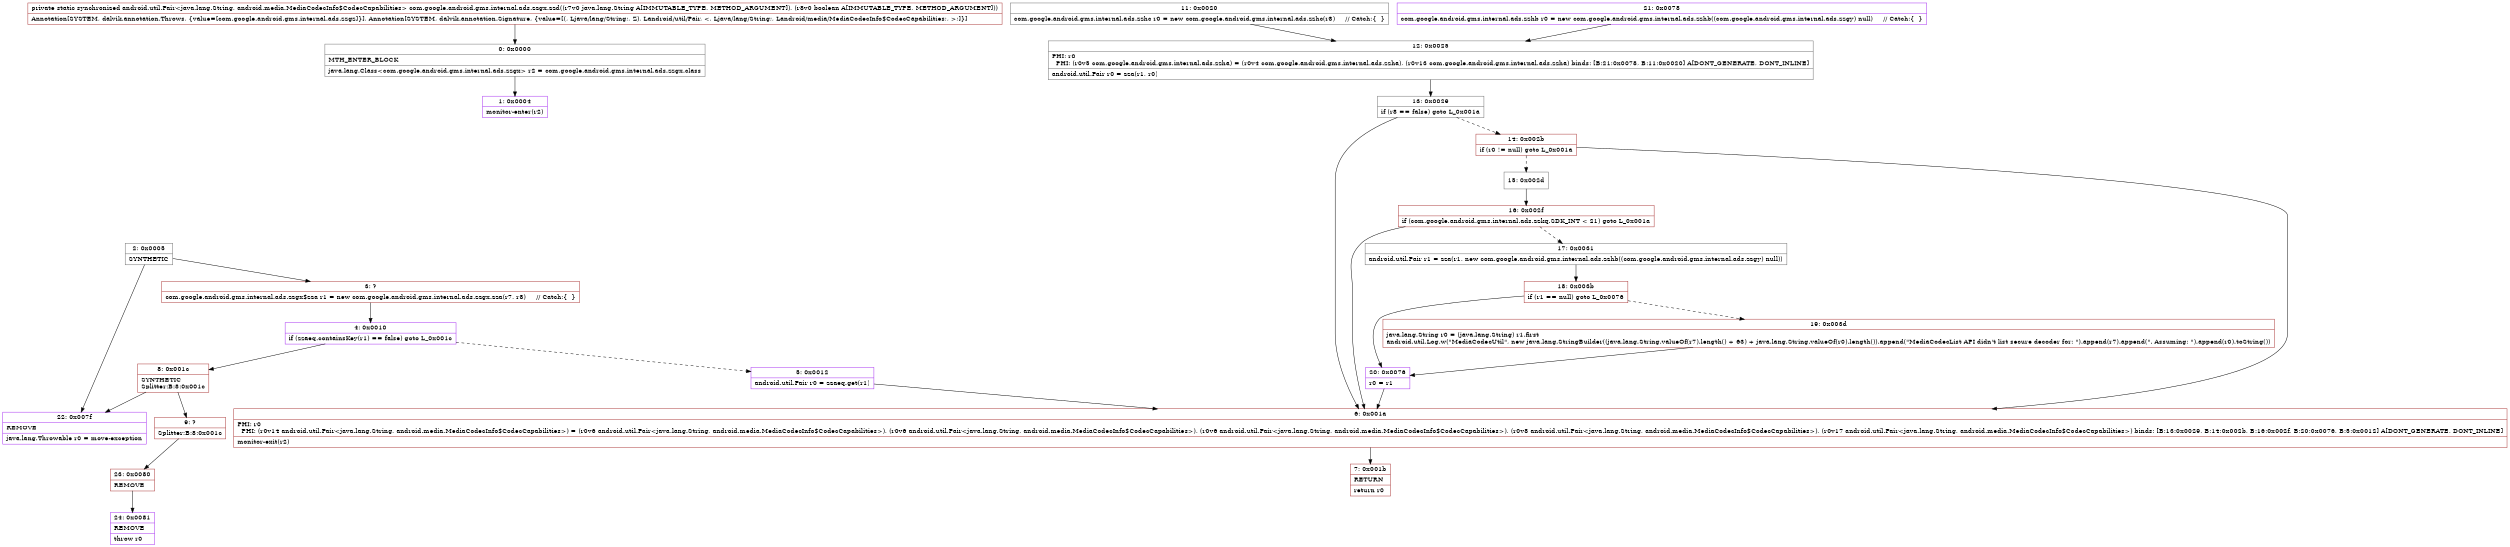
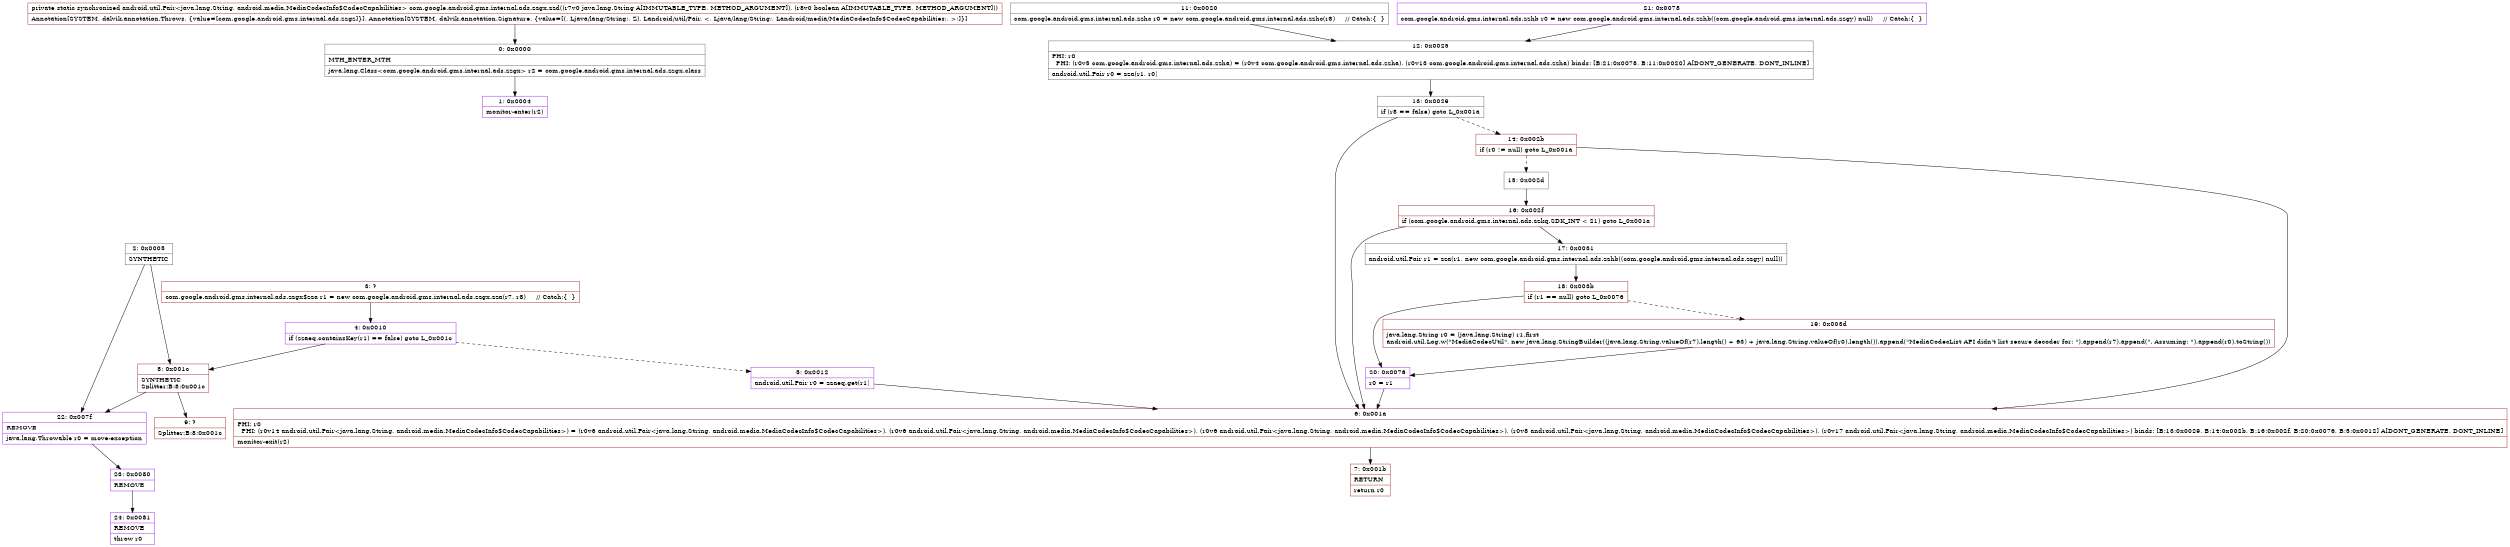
node "0: 0x0000": text "MTH_ENTER_BLOCK" -> "MTH_ENTER_MTH"
edge "16: 0x002f" -> "17: 0x0031": style dashed -> solid
edge "2: 0x0005" -> "3: ?": now "2: 0x0005" -> "8: 0x001c"
edge "9: ?" -> "23: 0x0080": now "22: 0x007f" -> "23: 0x0080"
node "23: 0x0080": color brown -> purple
